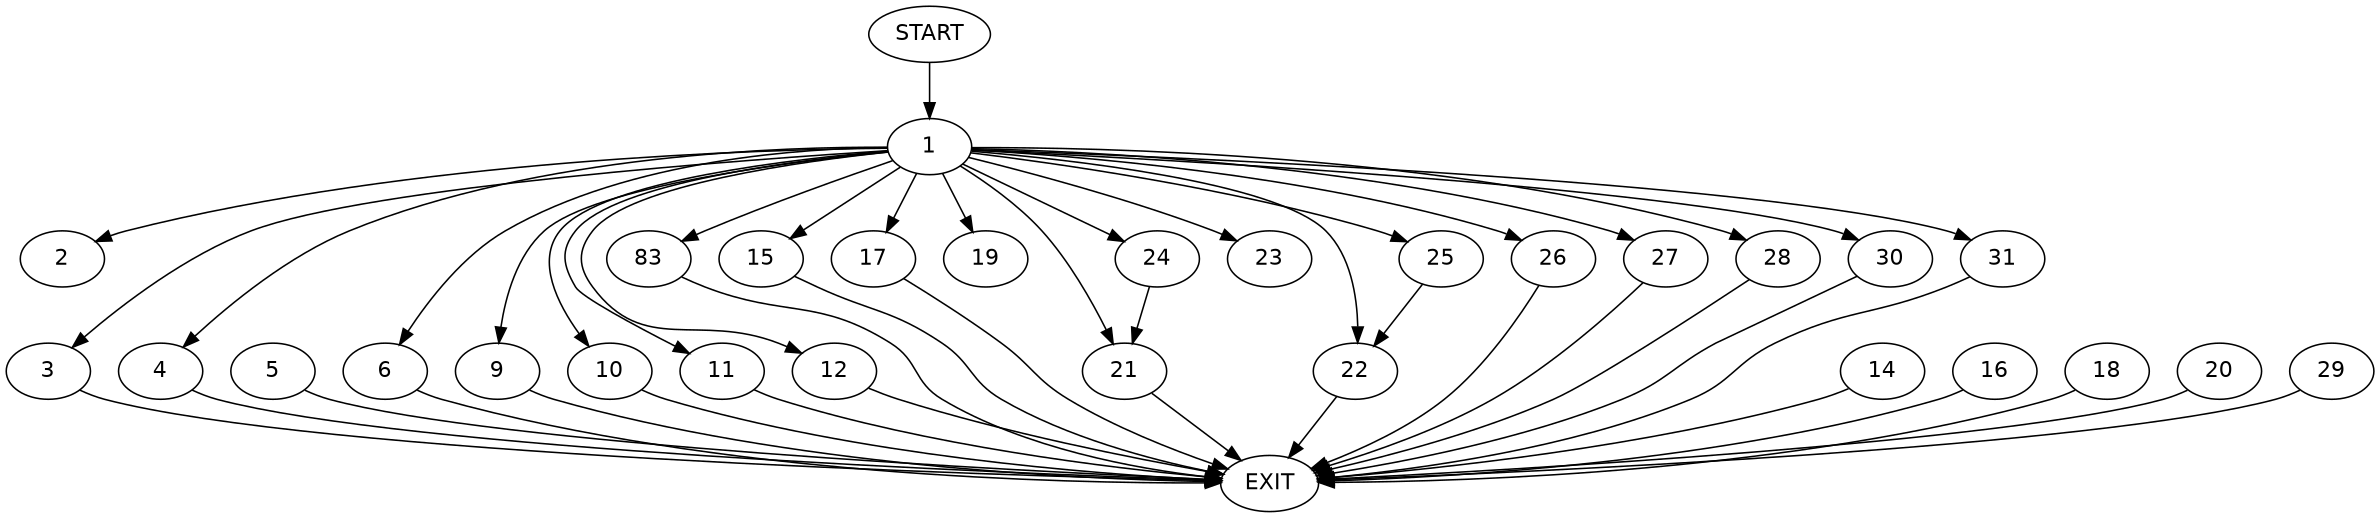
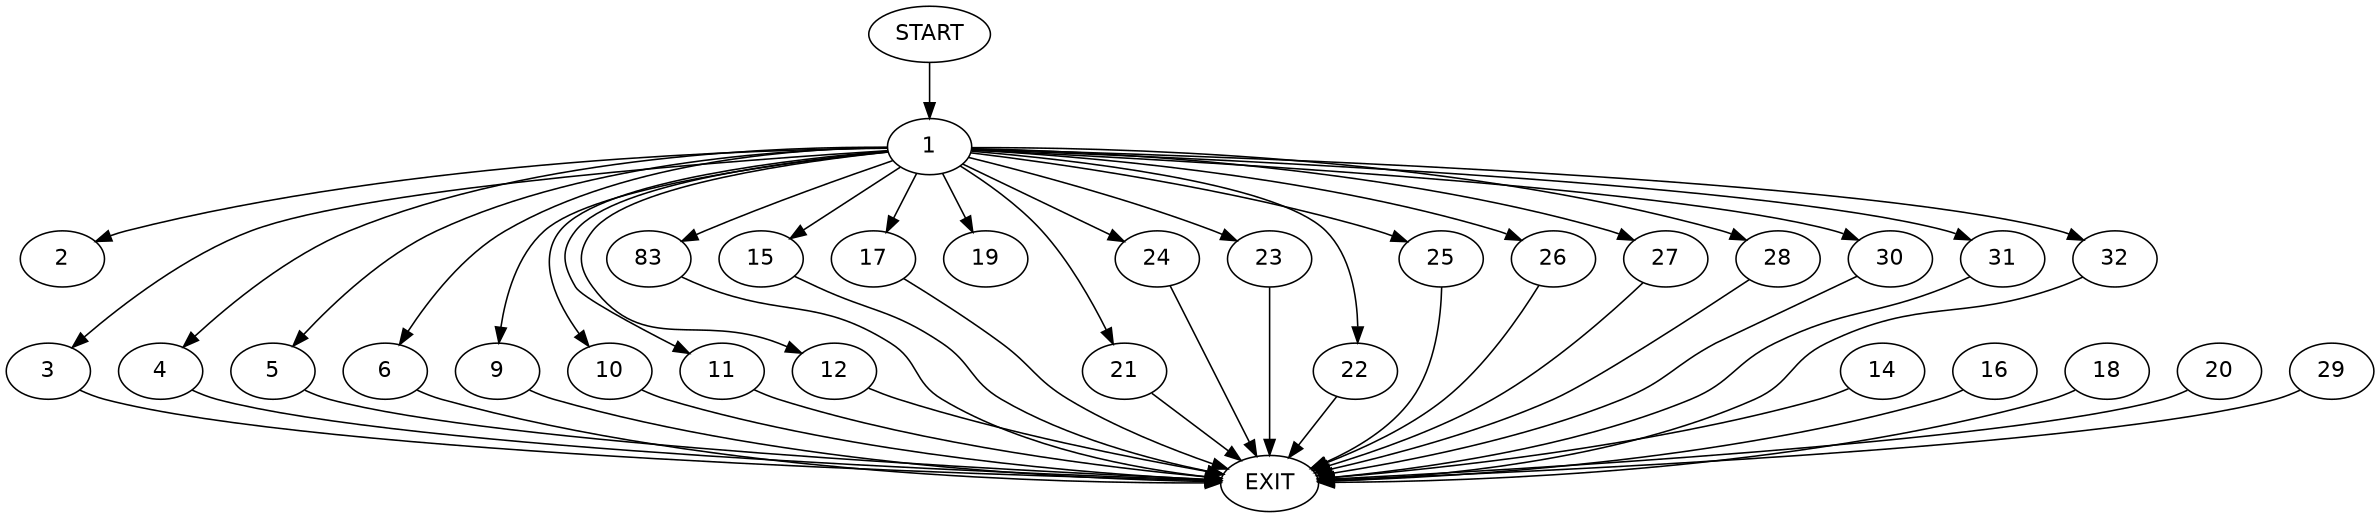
edge "1" -> "5": added
node "32": added
edge "24" -> "21": now "24" -> "EXIT"
edge "25" -> "22": now "25" -> "EXIT"
edge "23" -> "EXIT": added
